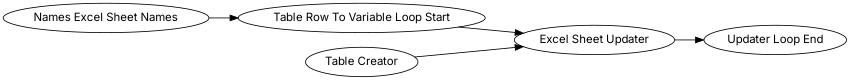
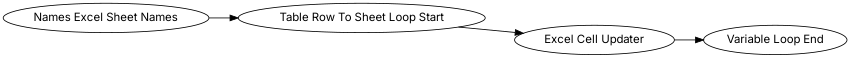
node "Table Row To Variable Loop Start": label "Table Row To Variable Loop Start" -> "Table Row To Sheet Loop Start"
node "Excel Sheet Updater": label "Excel Sheet Updater" -> "Excel Cell Updater"
node "Updater Loop End": label "Updater Loop End" -> "Variable Loop End"
node "Table Creator": removed
